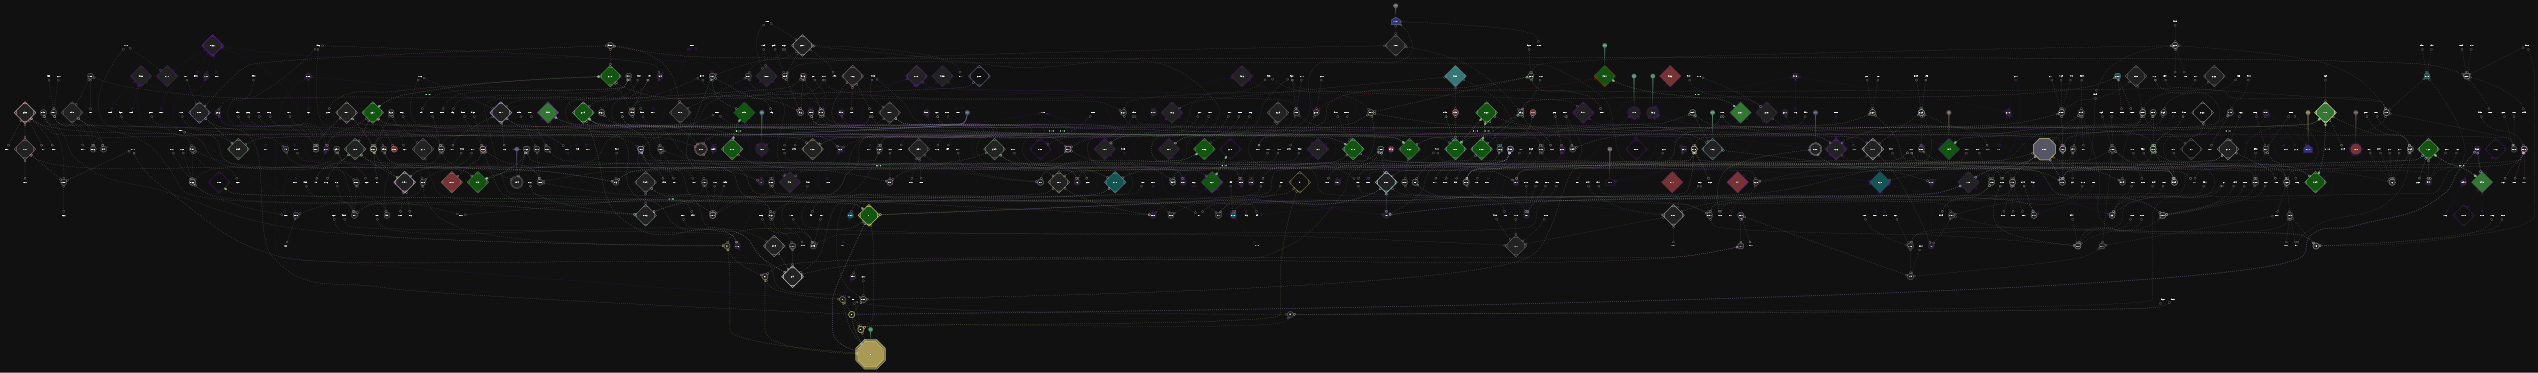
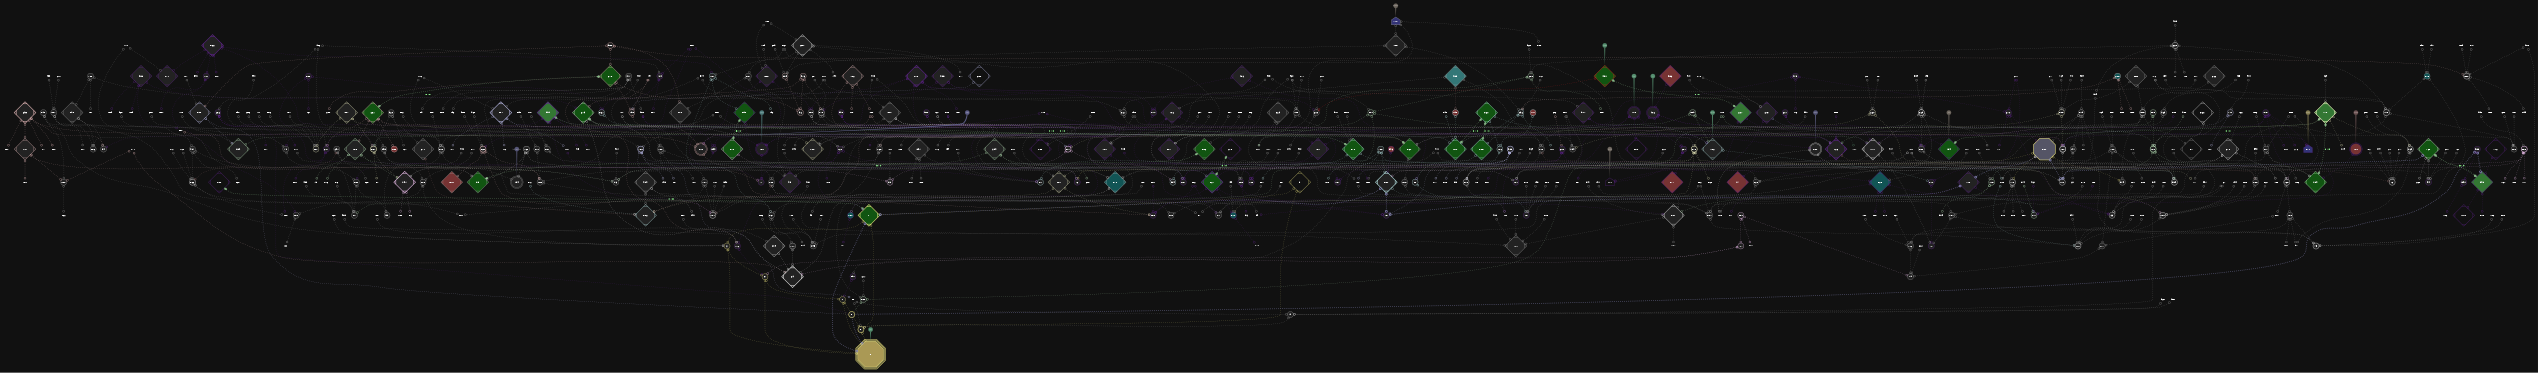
node "936": removed
